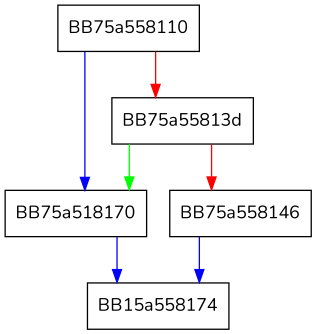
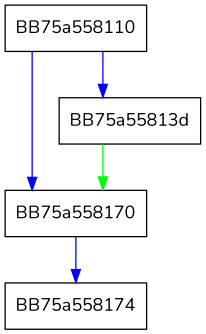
edge "BB75a558110" -> "BB75a55813d": color red -> blue
node "BB75a518170": label "BB75a518170" -> "BB75a558170"
node "BB75a558146": removed
node "BB15a558174": label "BB15a558174" -> "BB75a558174"
